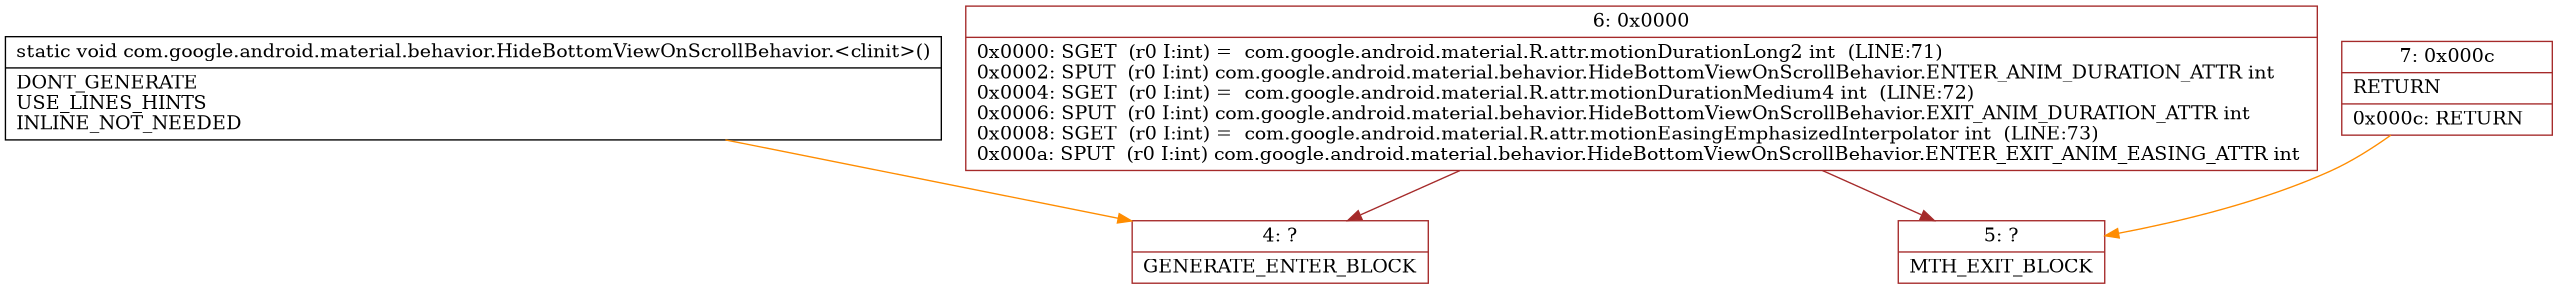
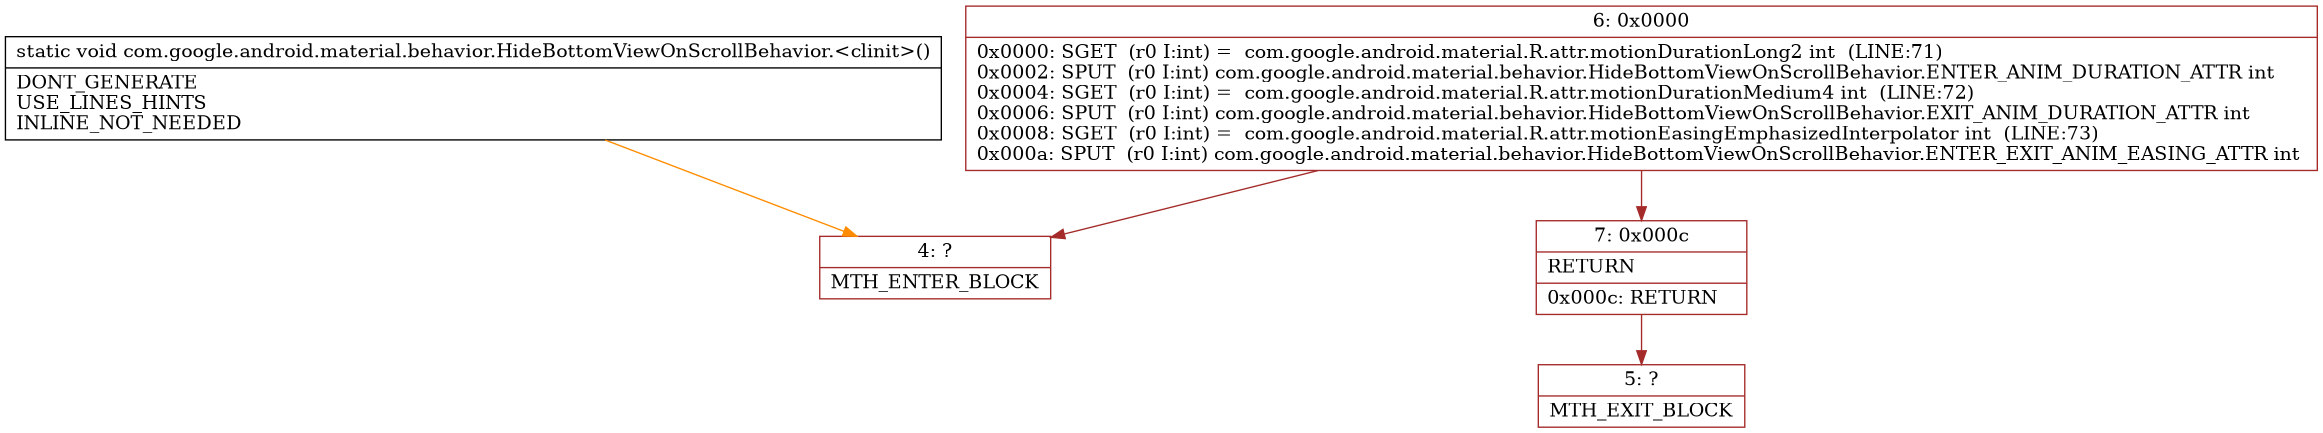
edge "6: 0x0000" -> "5: ?": now "6: 0x0000" -> "7: 0x000c"
edge "7: 0x000c" -> "5: ?": color darkorange -> brown
node "4: ?": text "GENERATE_ENTER_BLOCK" -> "MTH_ENTER_BLOCK"
